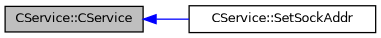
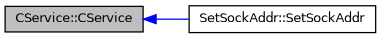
node "CService::SetSockAddr": label "CService::SetSockAddr" -> "SetSockAddr::SetSockAddr"
